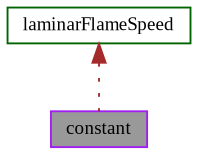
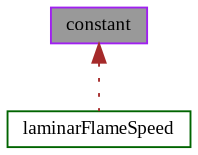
edge "constant" -> "laminarFlameSpeed": reversed
